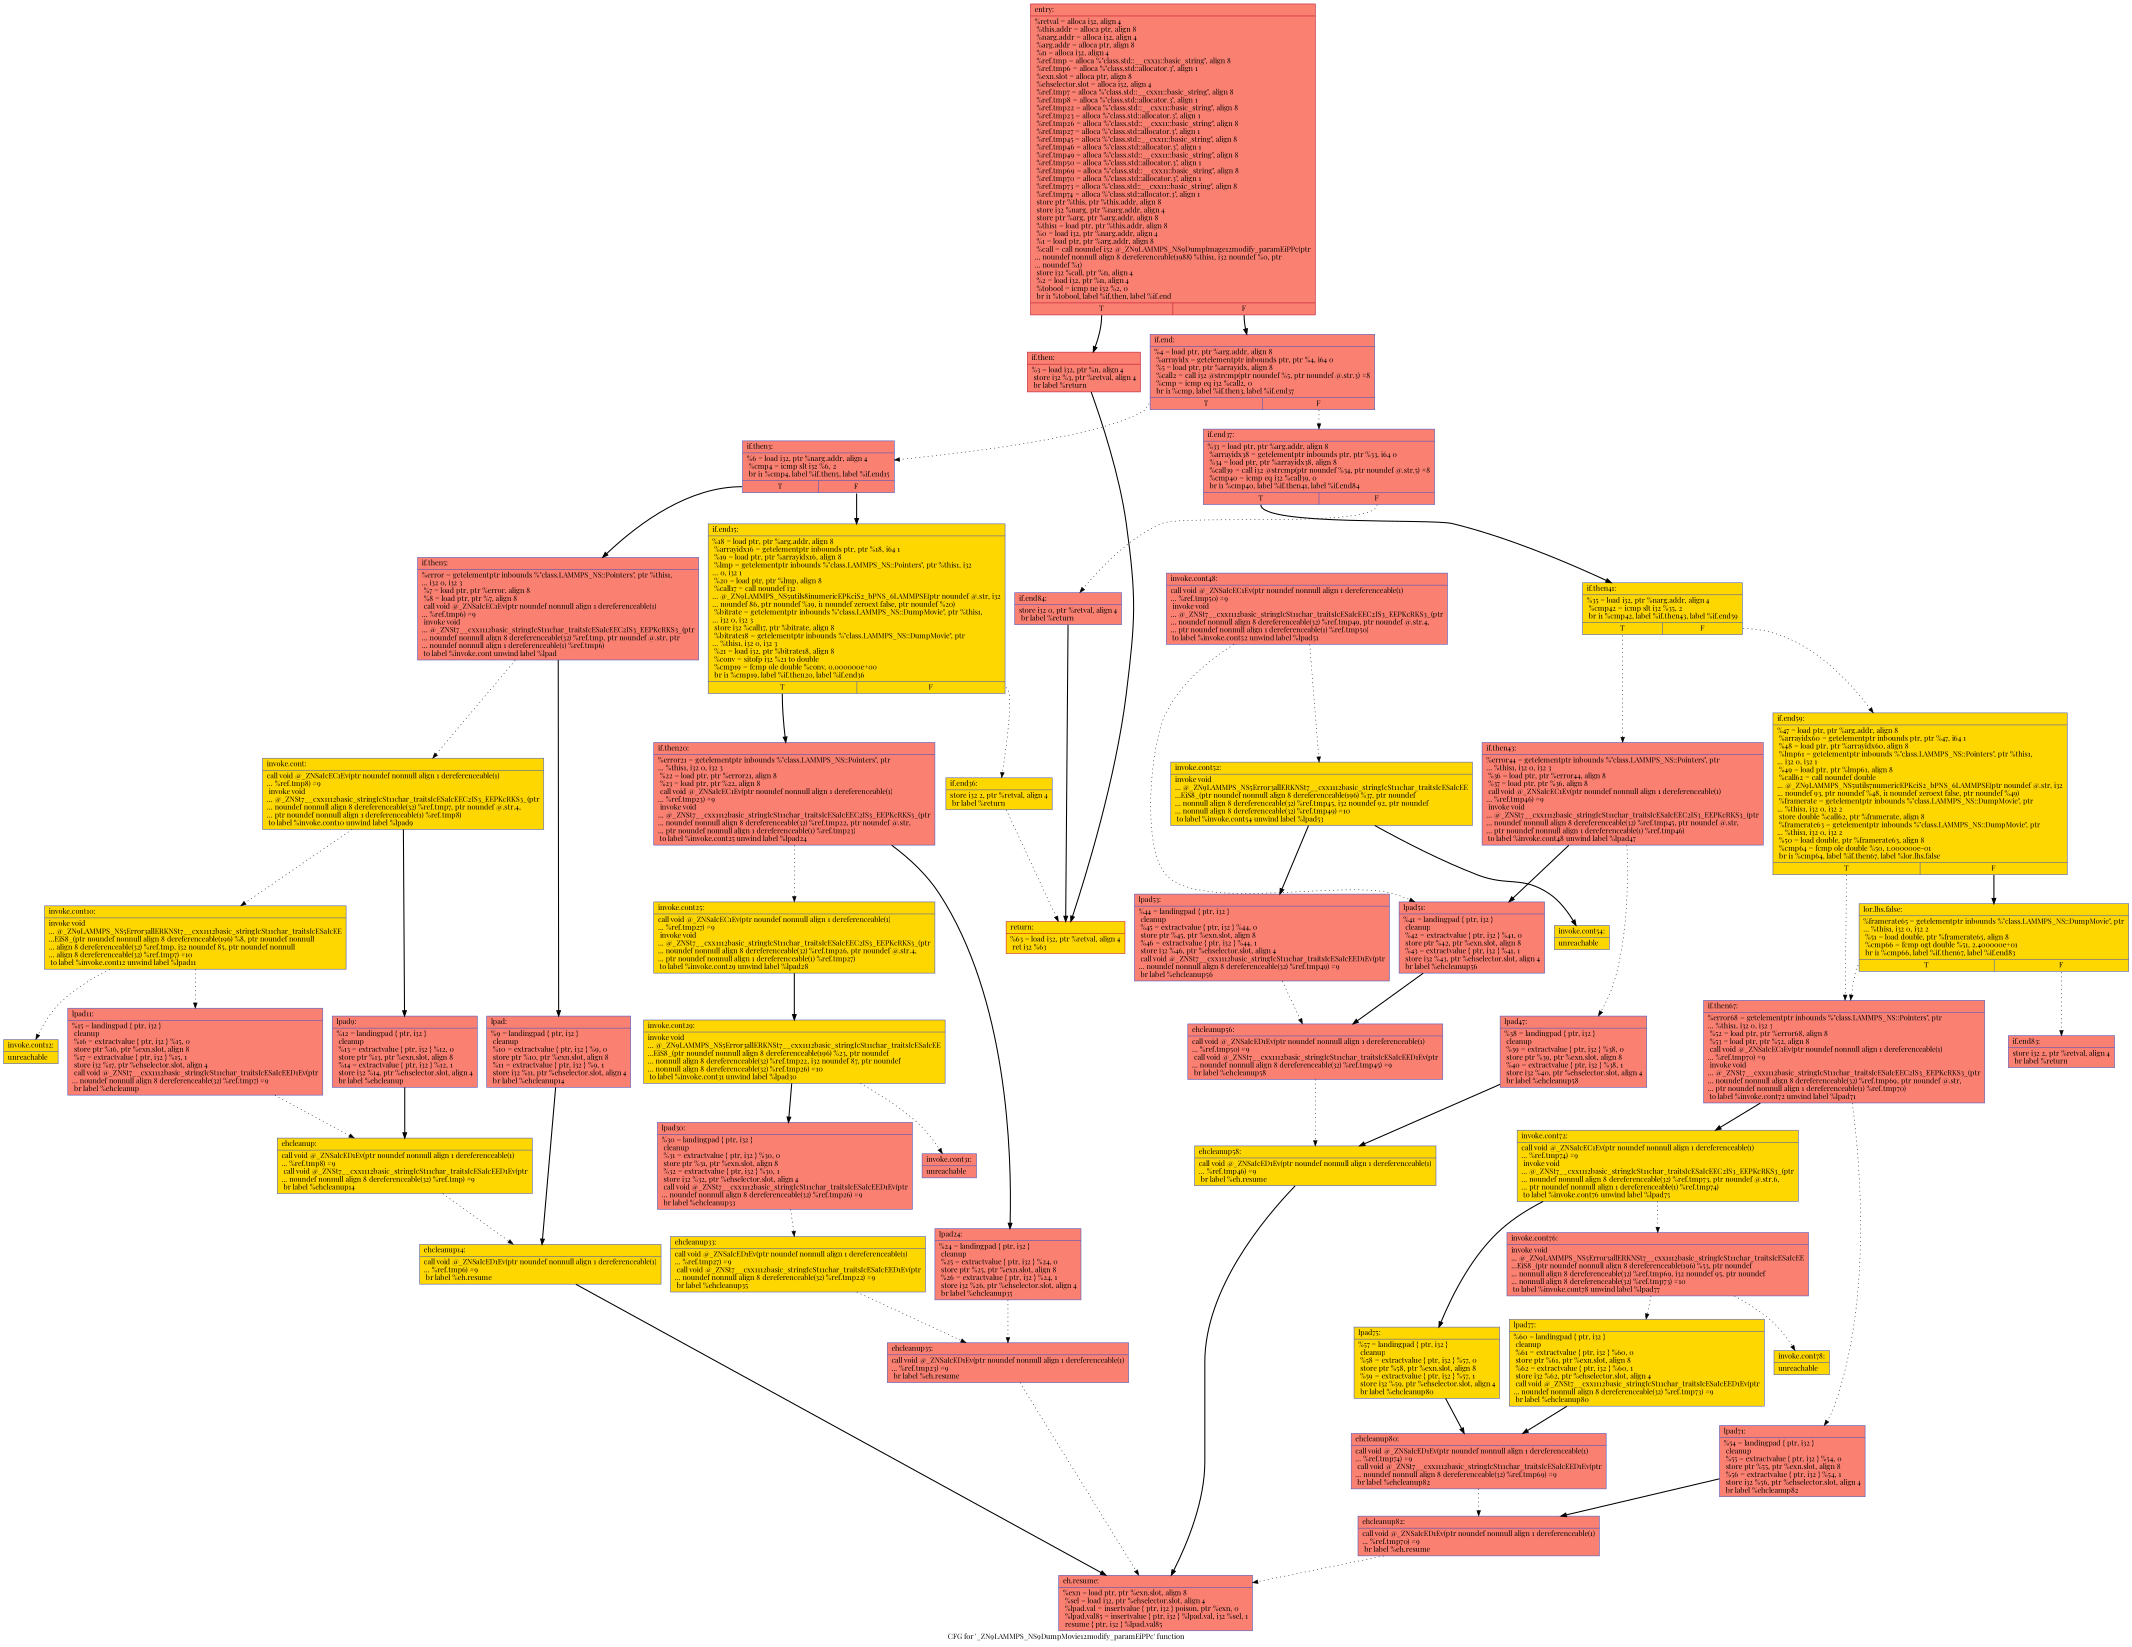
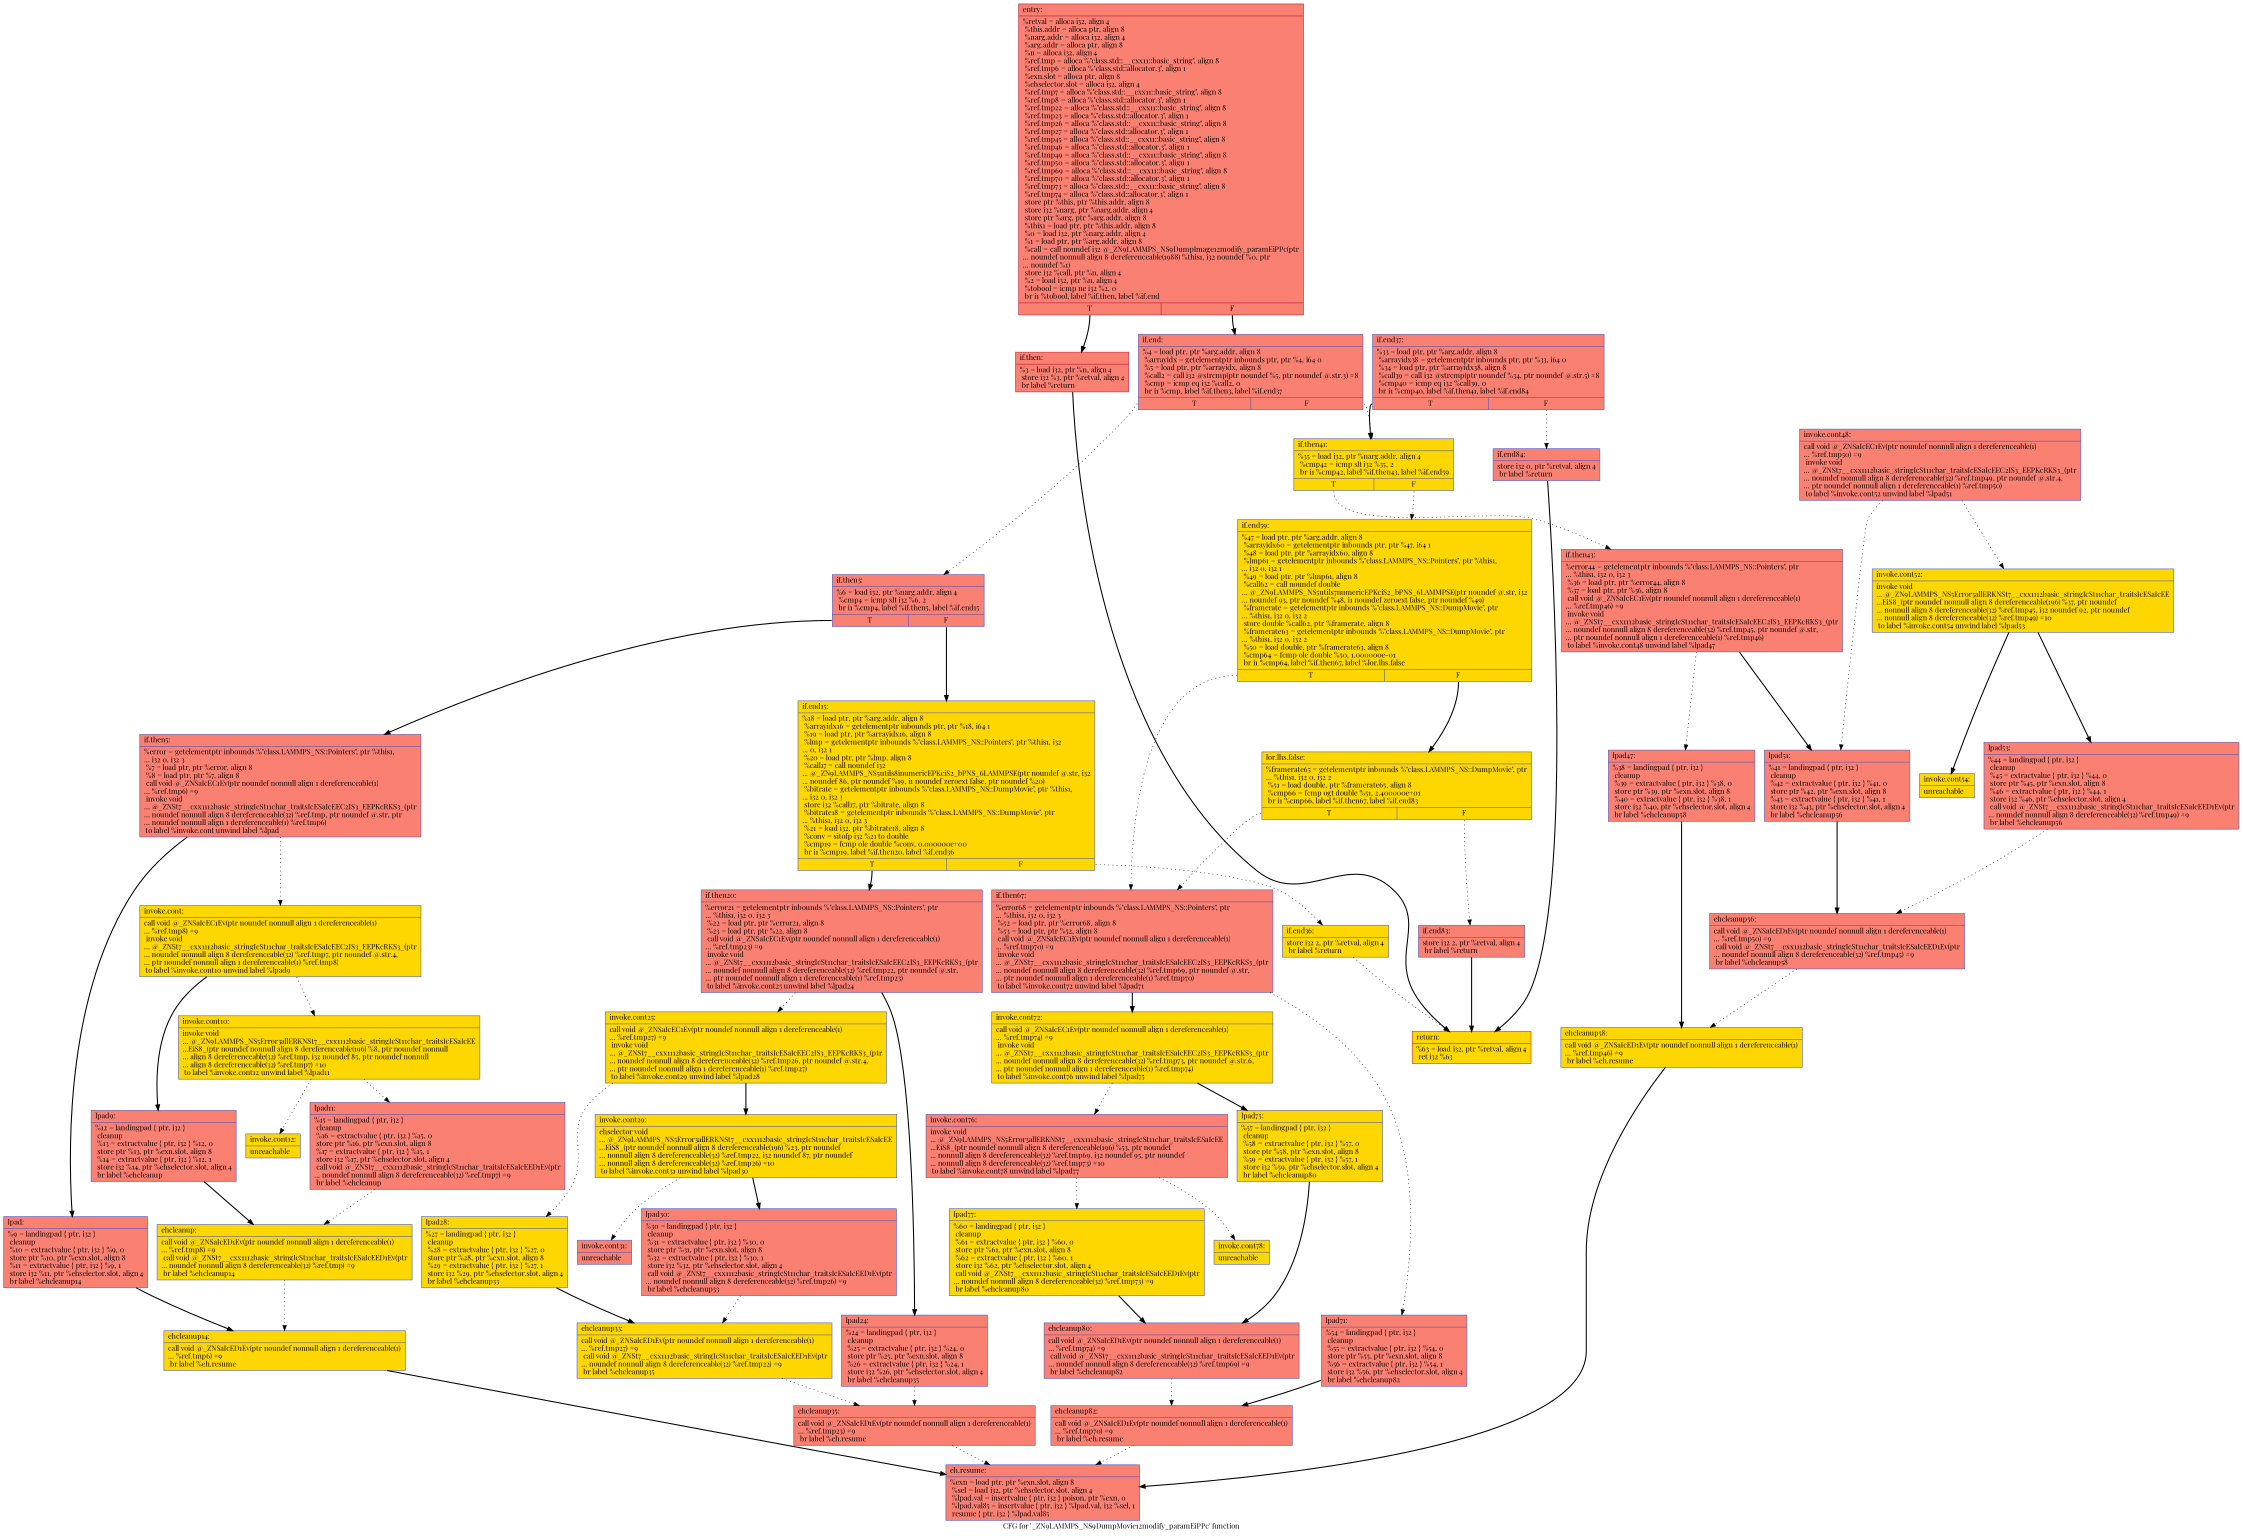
edge "if.end:" -> "if.end37:": now "if.end:" -> "if.then41:"
edge "if.end83:" -> "return:": added
node "invoke.cont29:": text "invoke void" -> "ehselector void"
node "lpad28:": added
